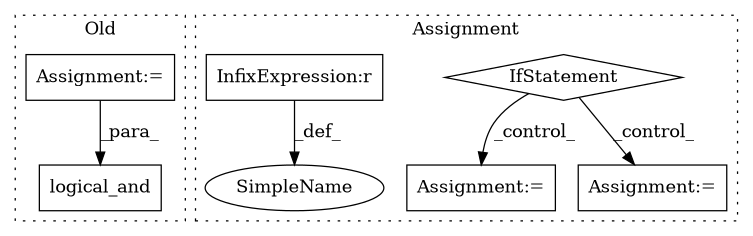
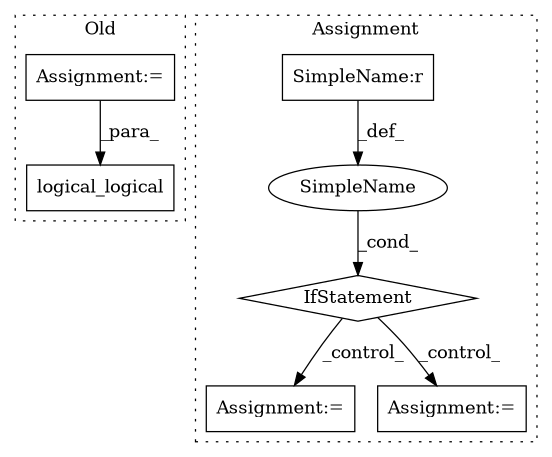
node "InfixExpression:r": label "InfixExpression:r" -> "SimpleName:r"
node "logical_and": label "logical_and" -> "logical_logical"
edge "SimpleName" -> "IfStatement": added, label "_cond_"
